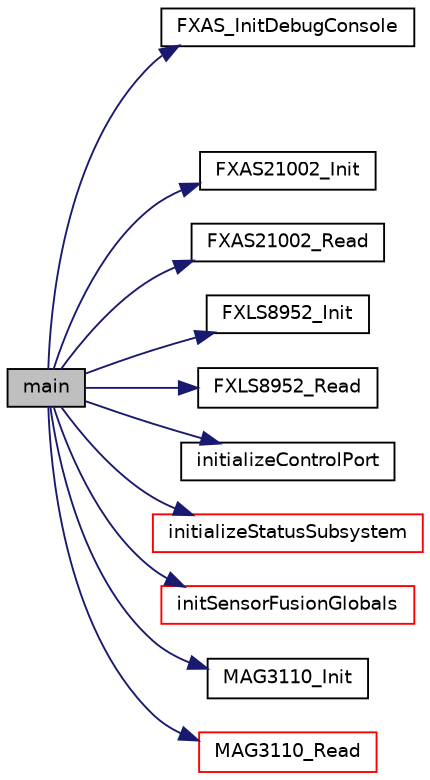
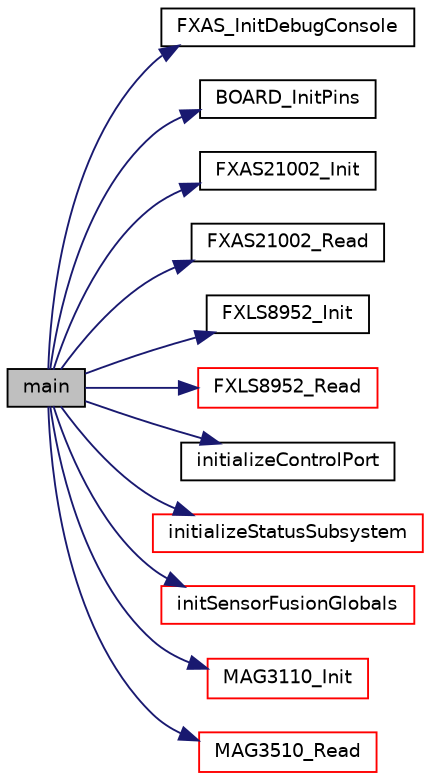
node "BOARD_InitPins": added
node "FXLS8952_Read": color black -> red
node "MAG3110_Init": color black -> red
node "MAG3110_Read": label "MAG3110_Read" -> "MAG3510_Read"
